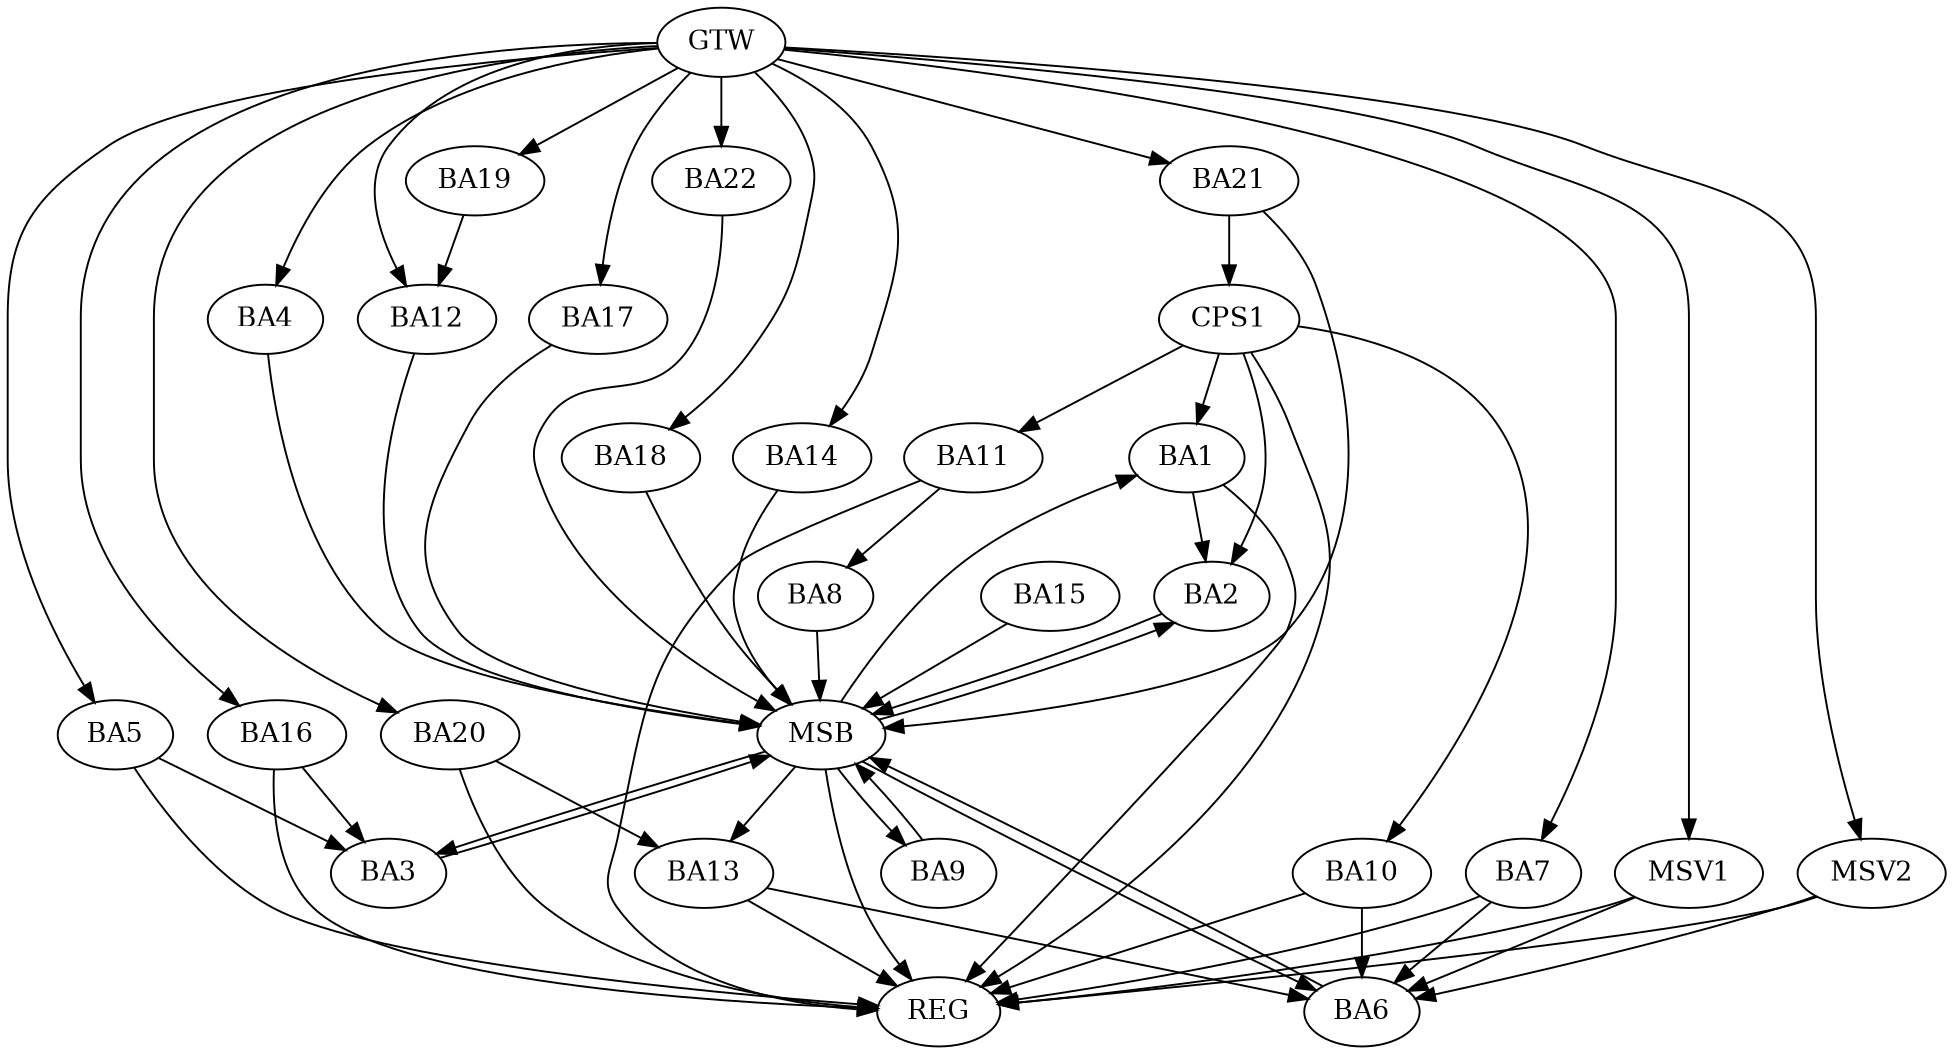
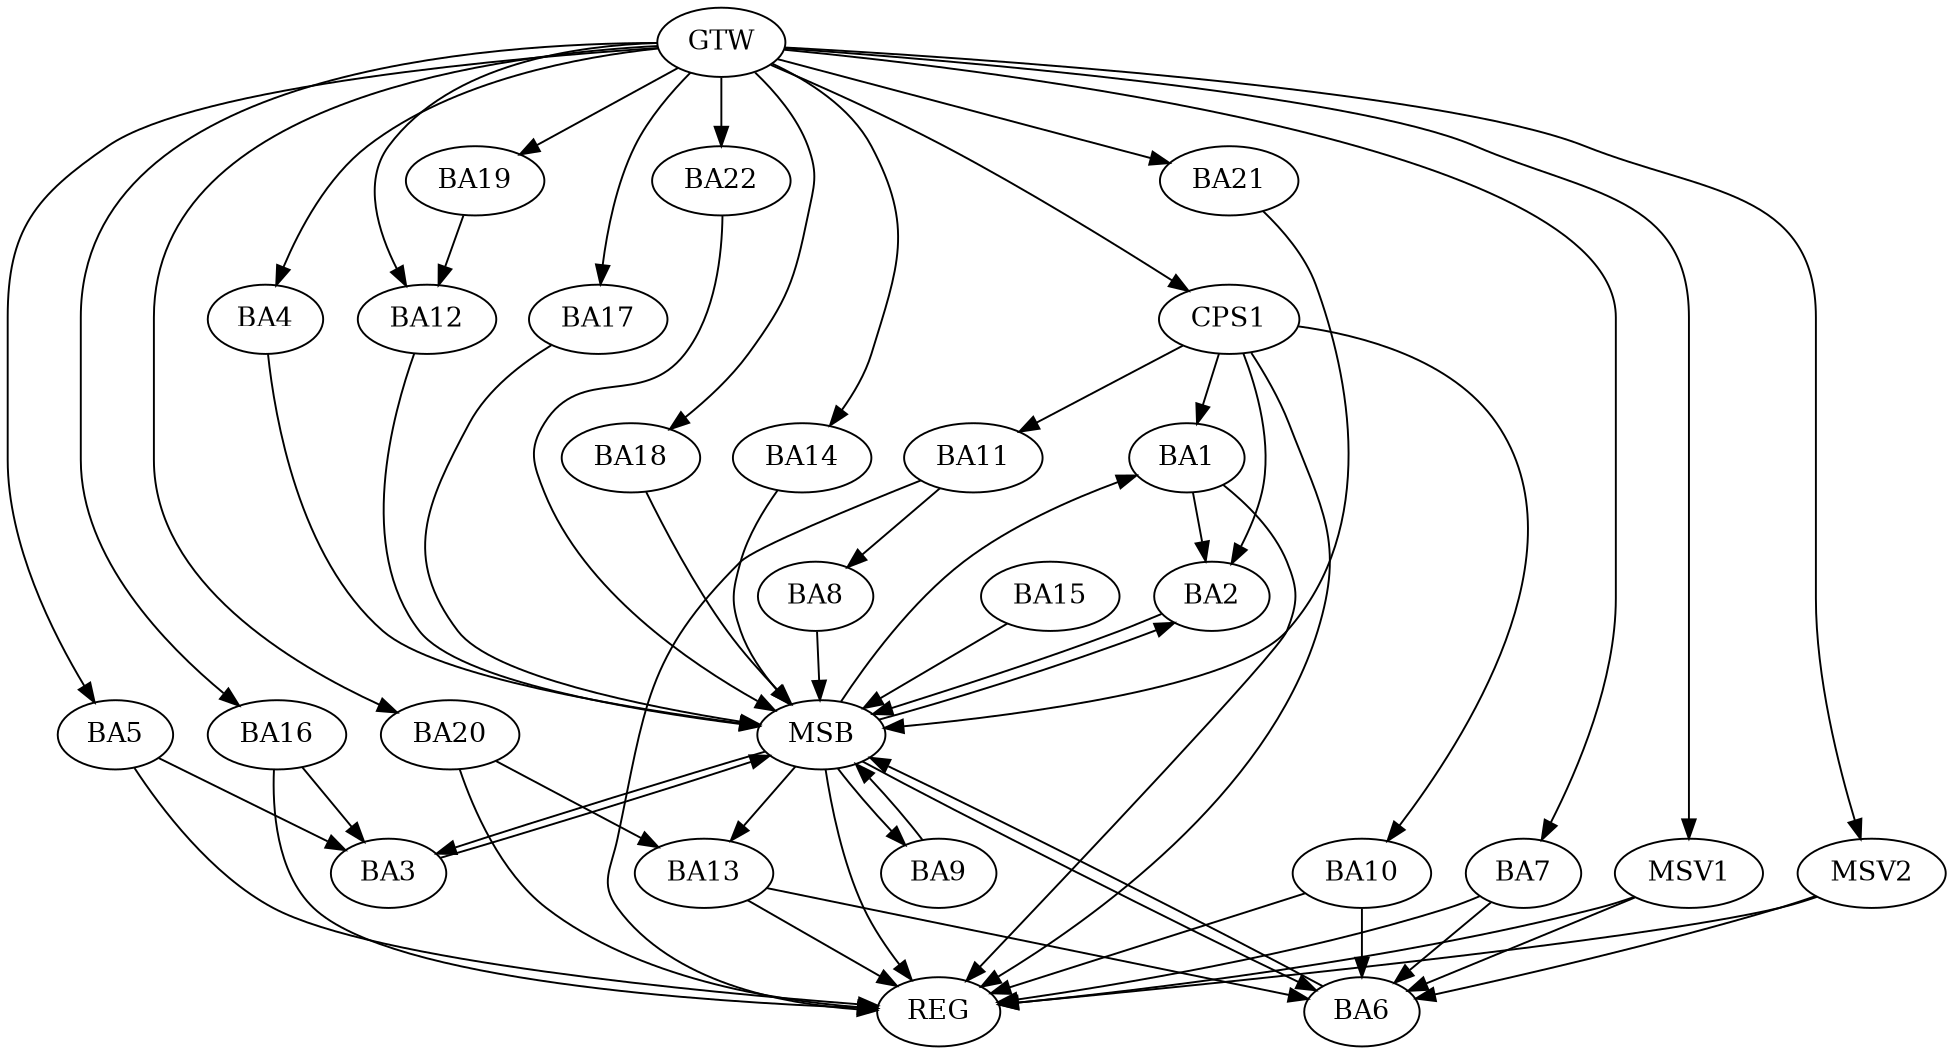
edge "BA21" -> "CPS1": now "GTW" -> "CPS1"
